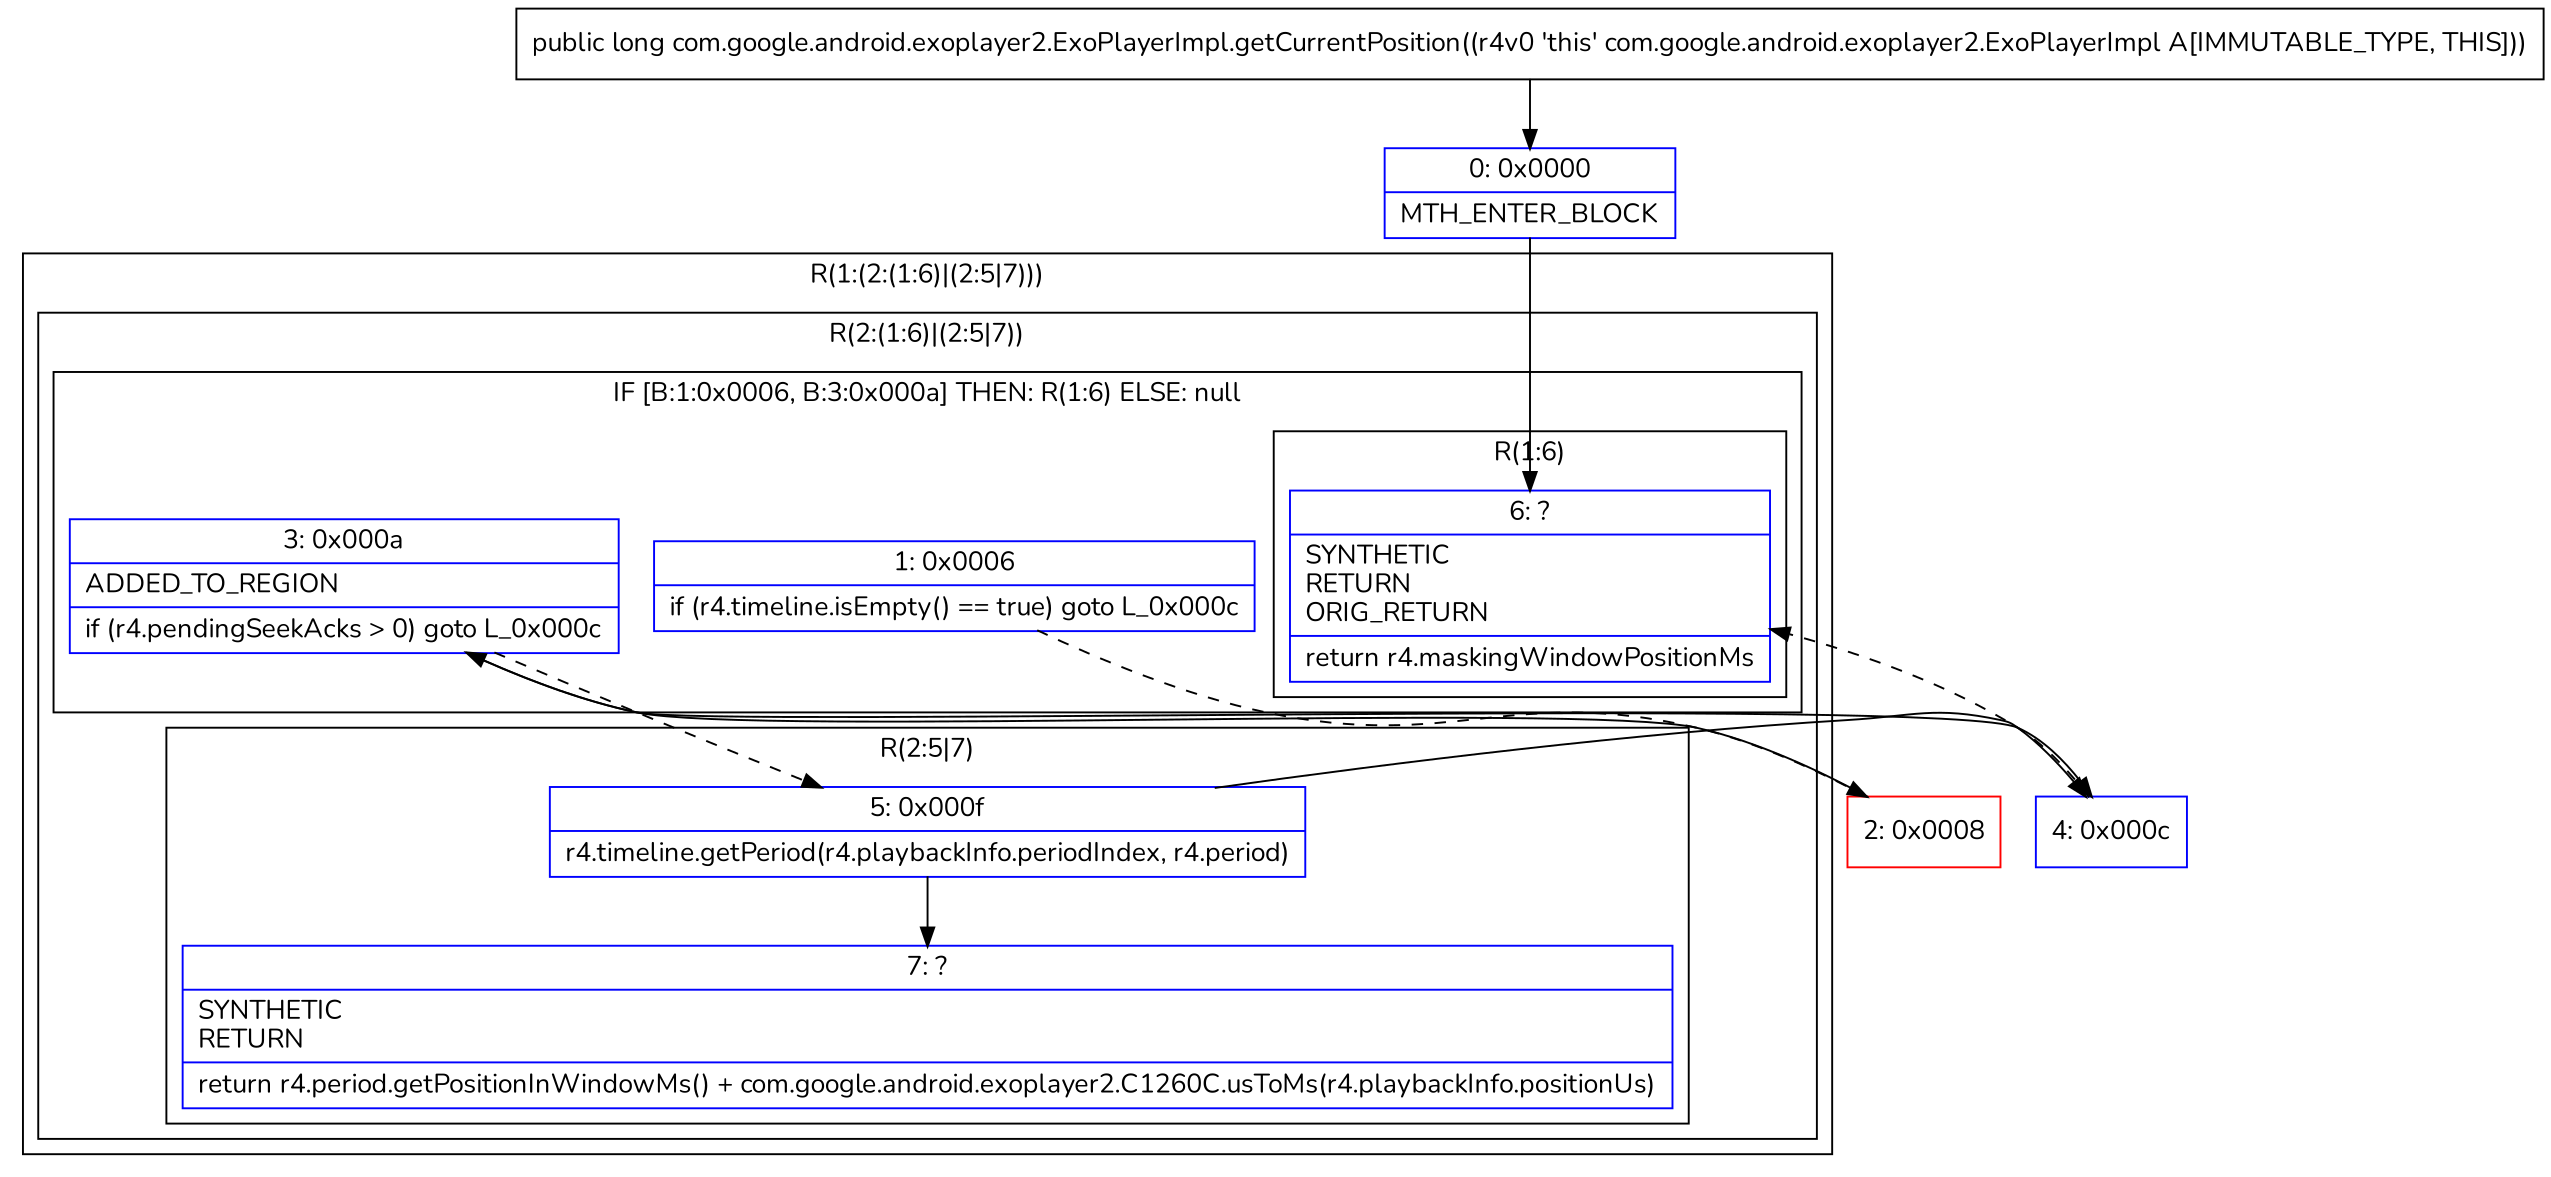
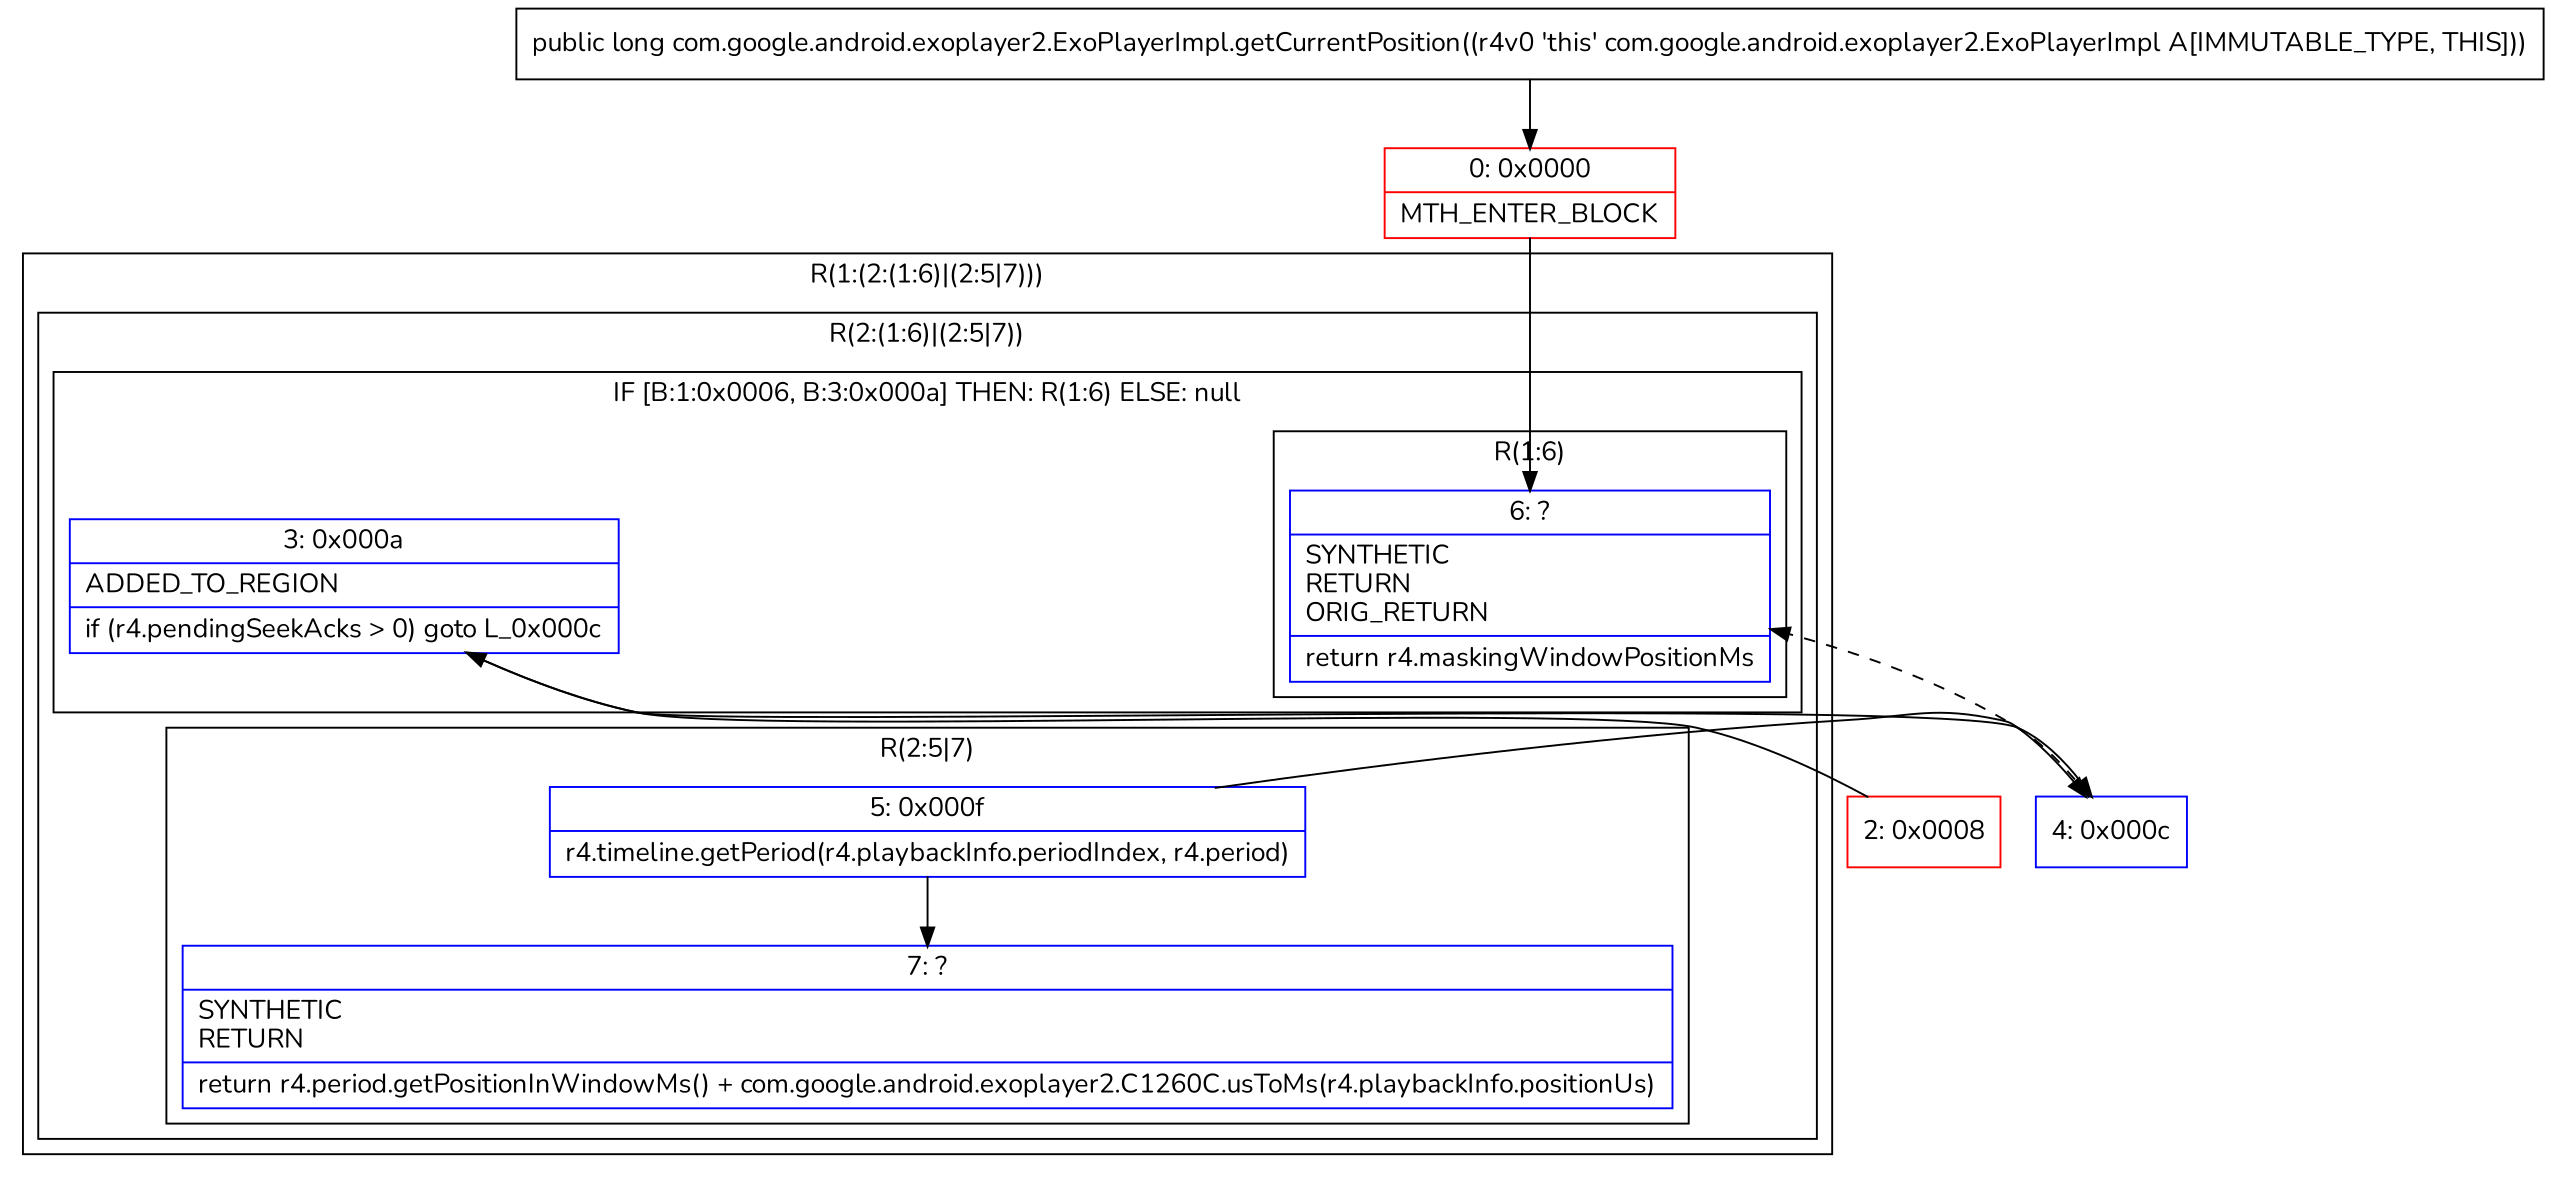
node "0: 0x0000": color blue -> red
node "1: 0x0006": removed
edge "3: 0x000a" -> "5: 0x000f": removed
